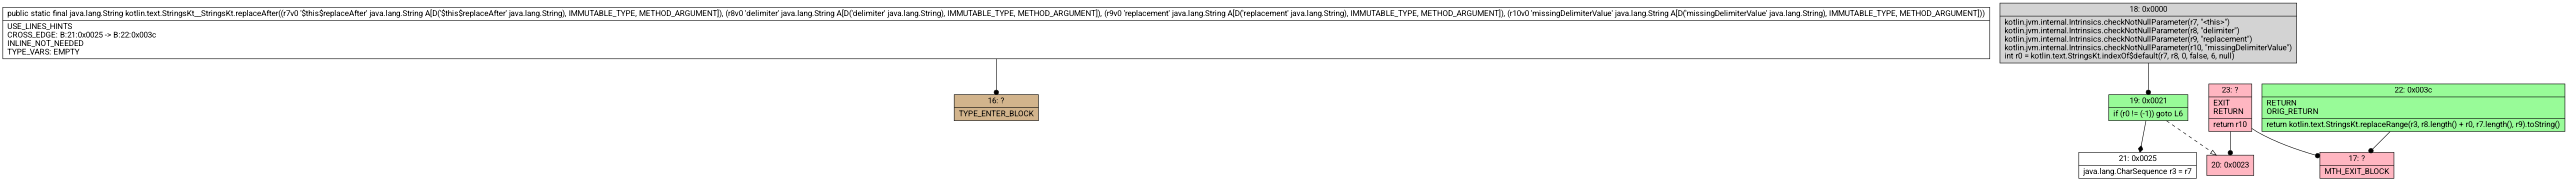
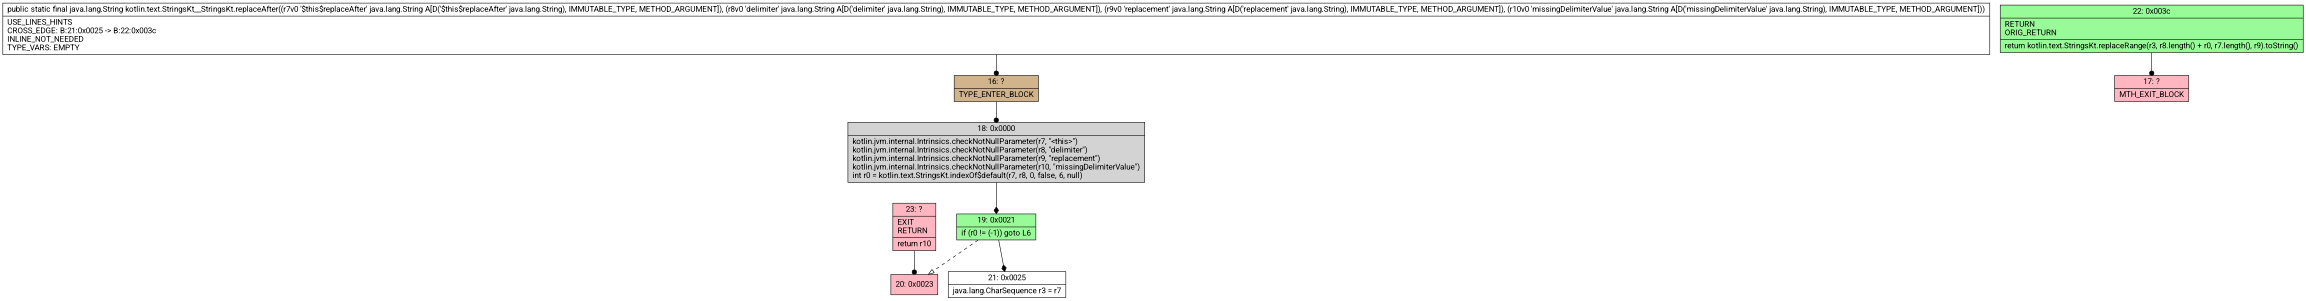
edge "18: 0x0000" -> "19: 0x0021": arrowhead dot -> diamond
edge "16: ?" -> "18: 0x0000": added
edge "23: ?" -> "17: ?": removed
